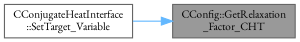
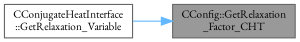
node "CConjugateHeatInterface ::SetTarget_Variable": label "CConjugateHeatInterface ::SetTarget_Variable" -> "CConjugateHeatInterface ::GetRelaxation_Variable"
